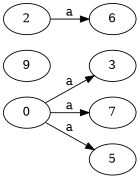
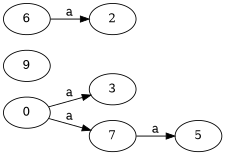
edge "2" -> "6": reversed
edge "0" -> "5": now "7" -> "5"
